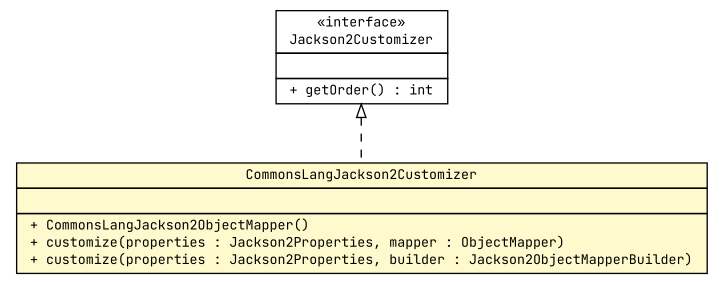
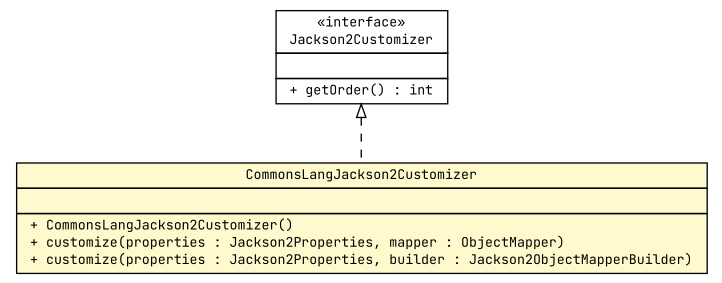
node "CommonsLangJackson2Customizer": text "+ CommonsLangJackson2ObjectMapper()" -> "+ CommonsLangJackson2Customizer()"
